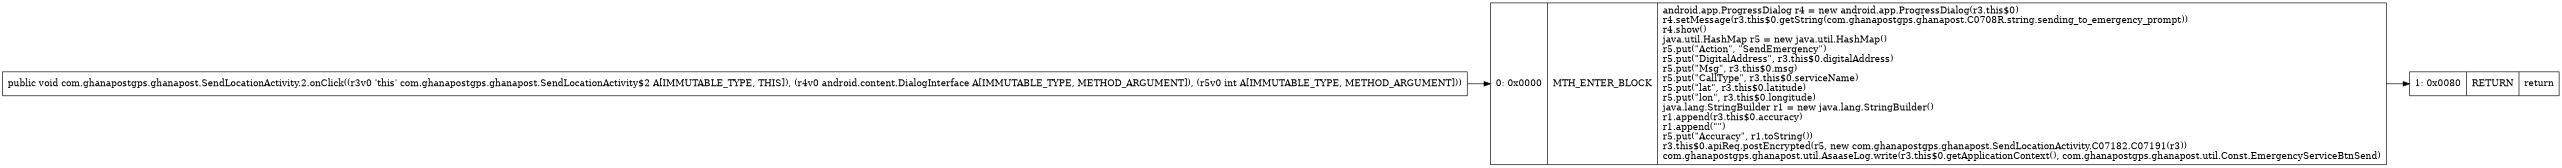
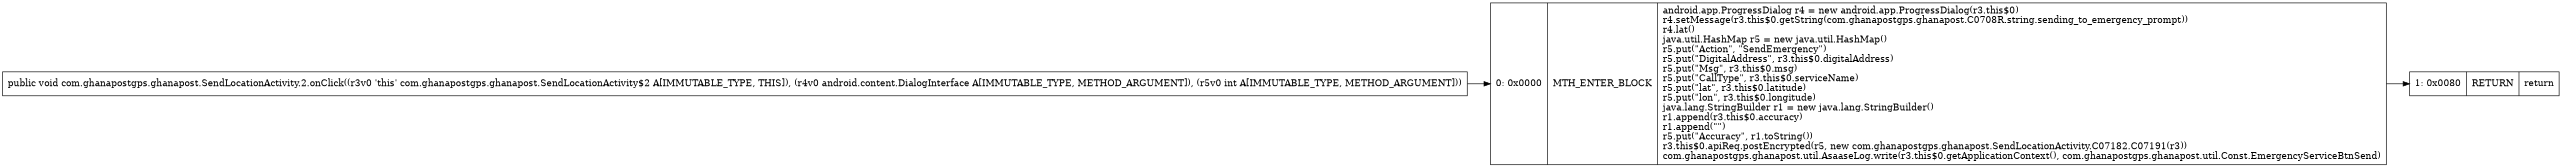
node "0: 0x0000": text "r4.show()" -> "r4.lat()"
